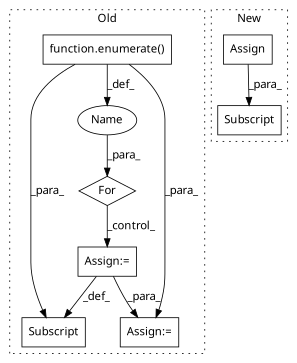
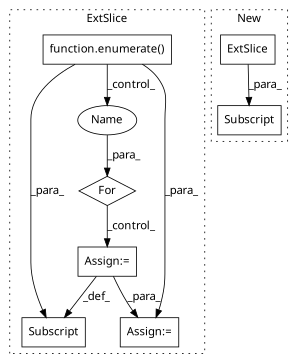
cluster "Old": label "Old" -> "ExtSlice"
node "Assign": label "Assign" -> "ExtSlice"
edge "function.enumerate()" -> "Name": label "_def_" -> "_control_"
